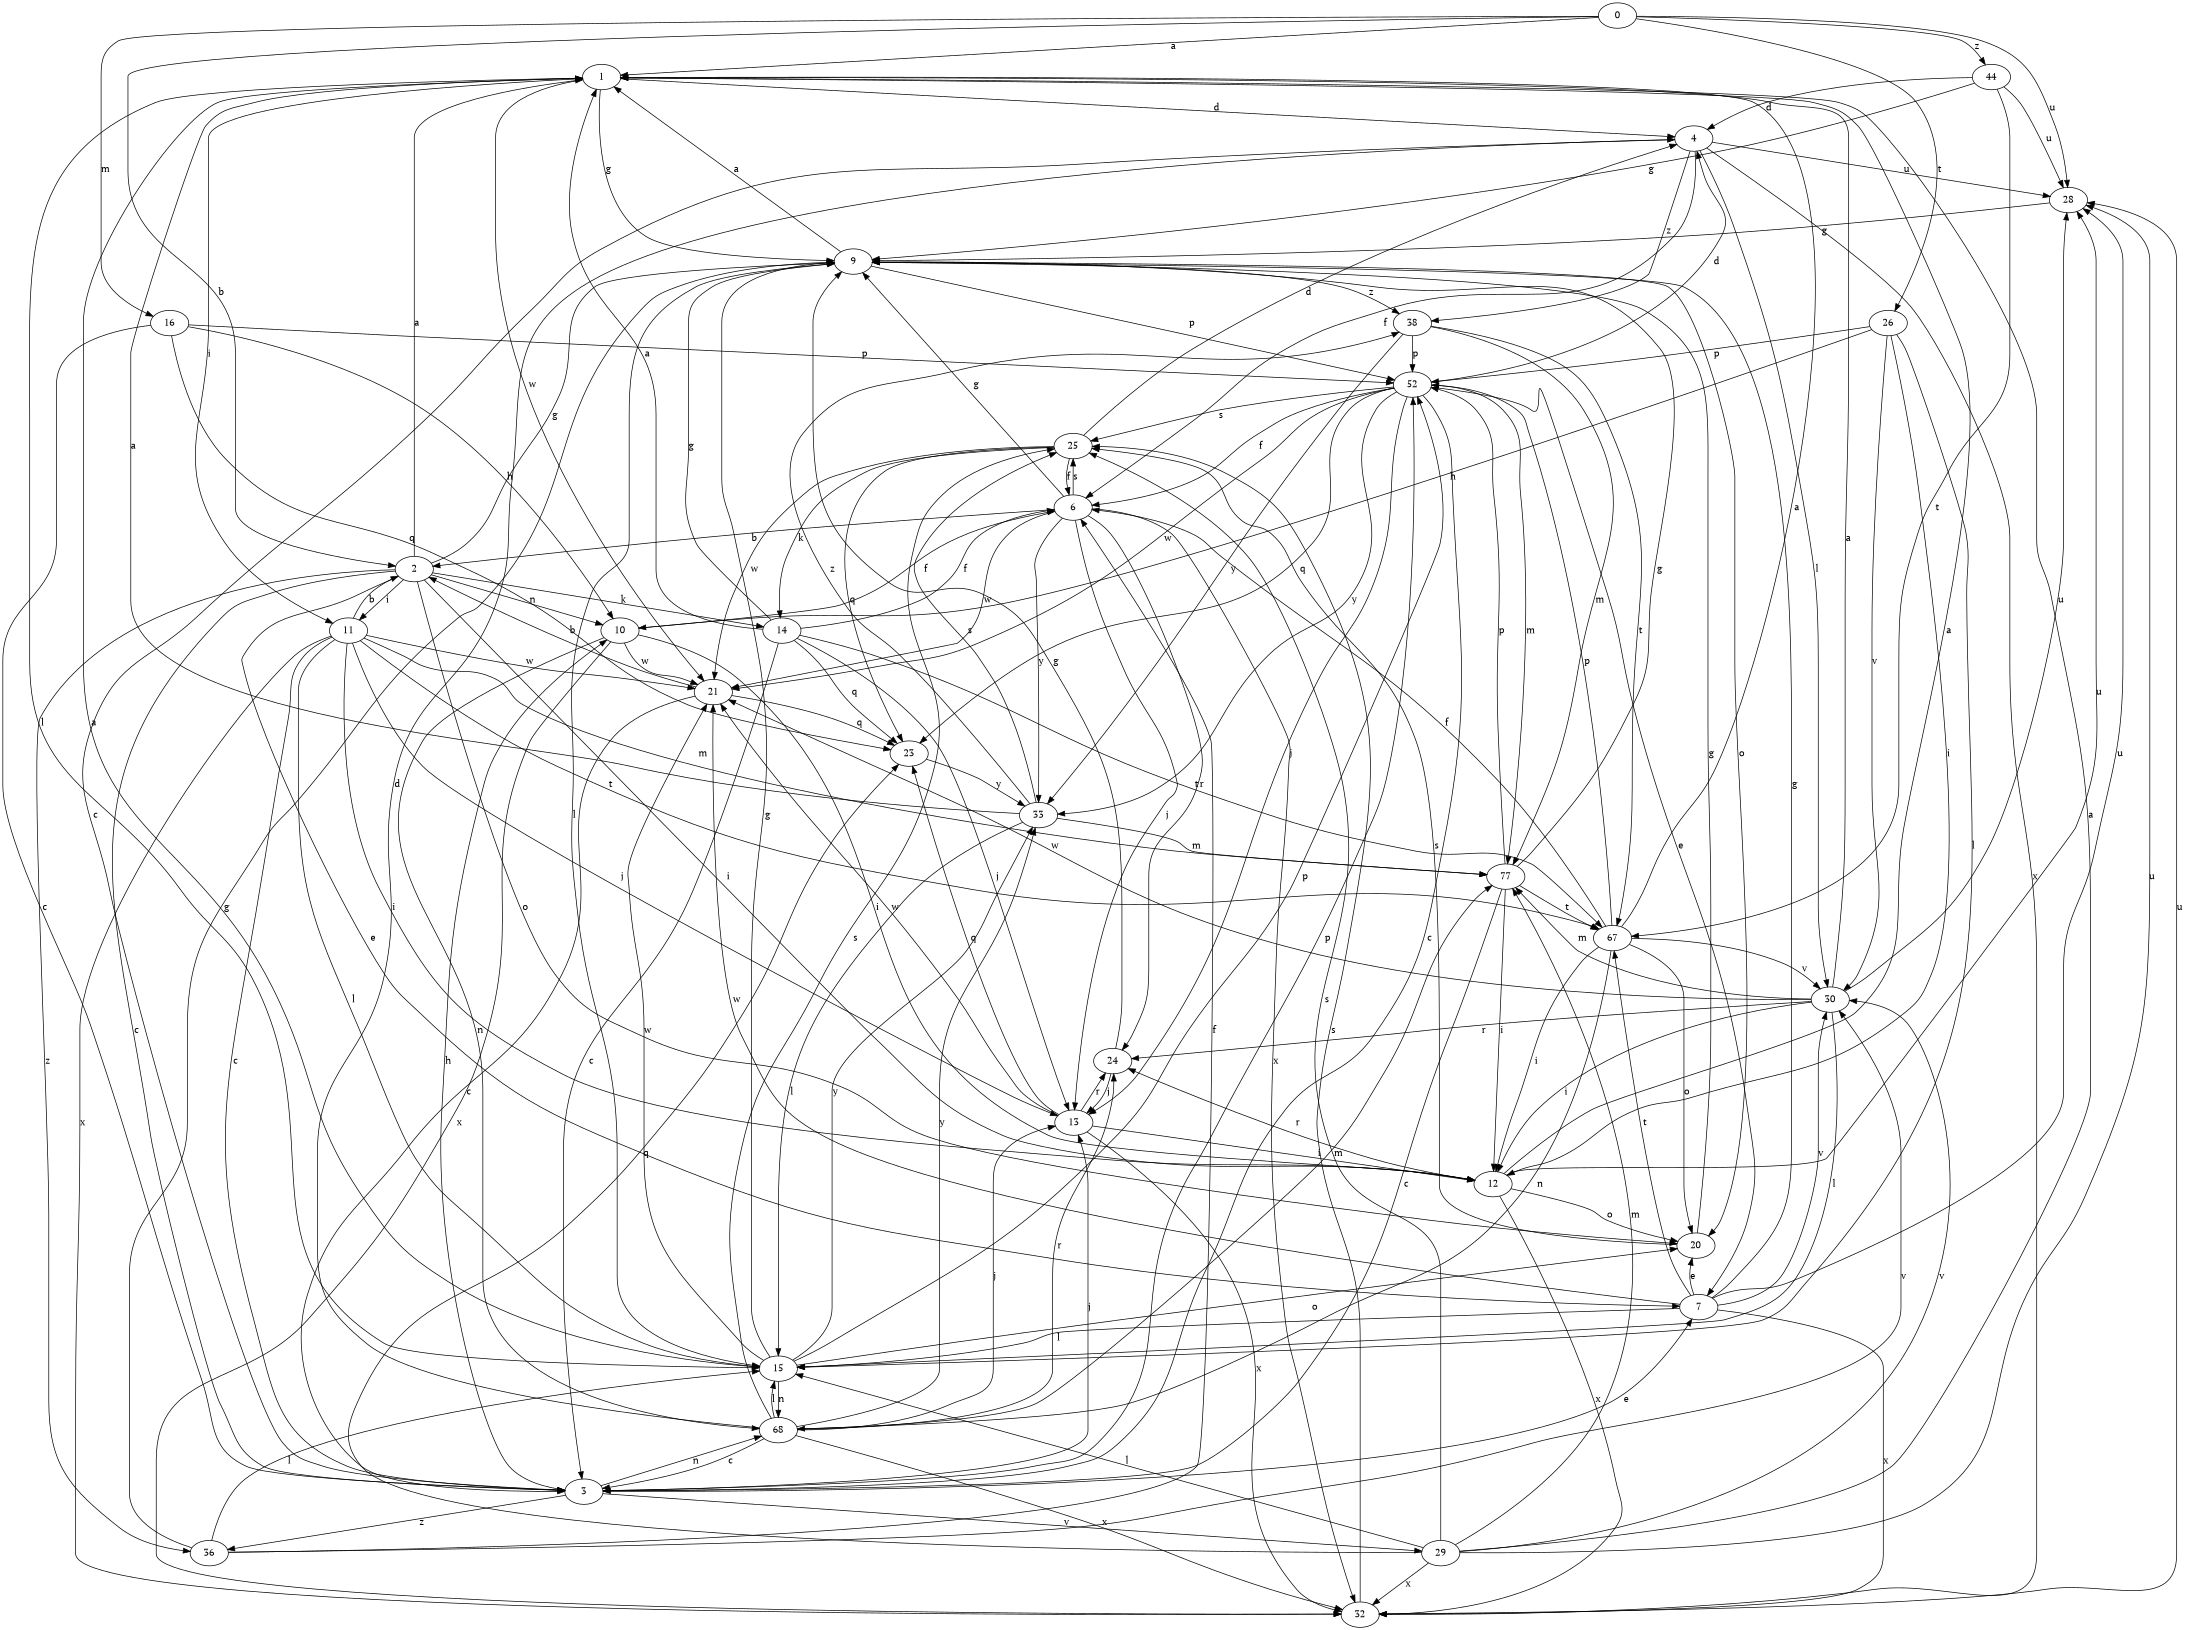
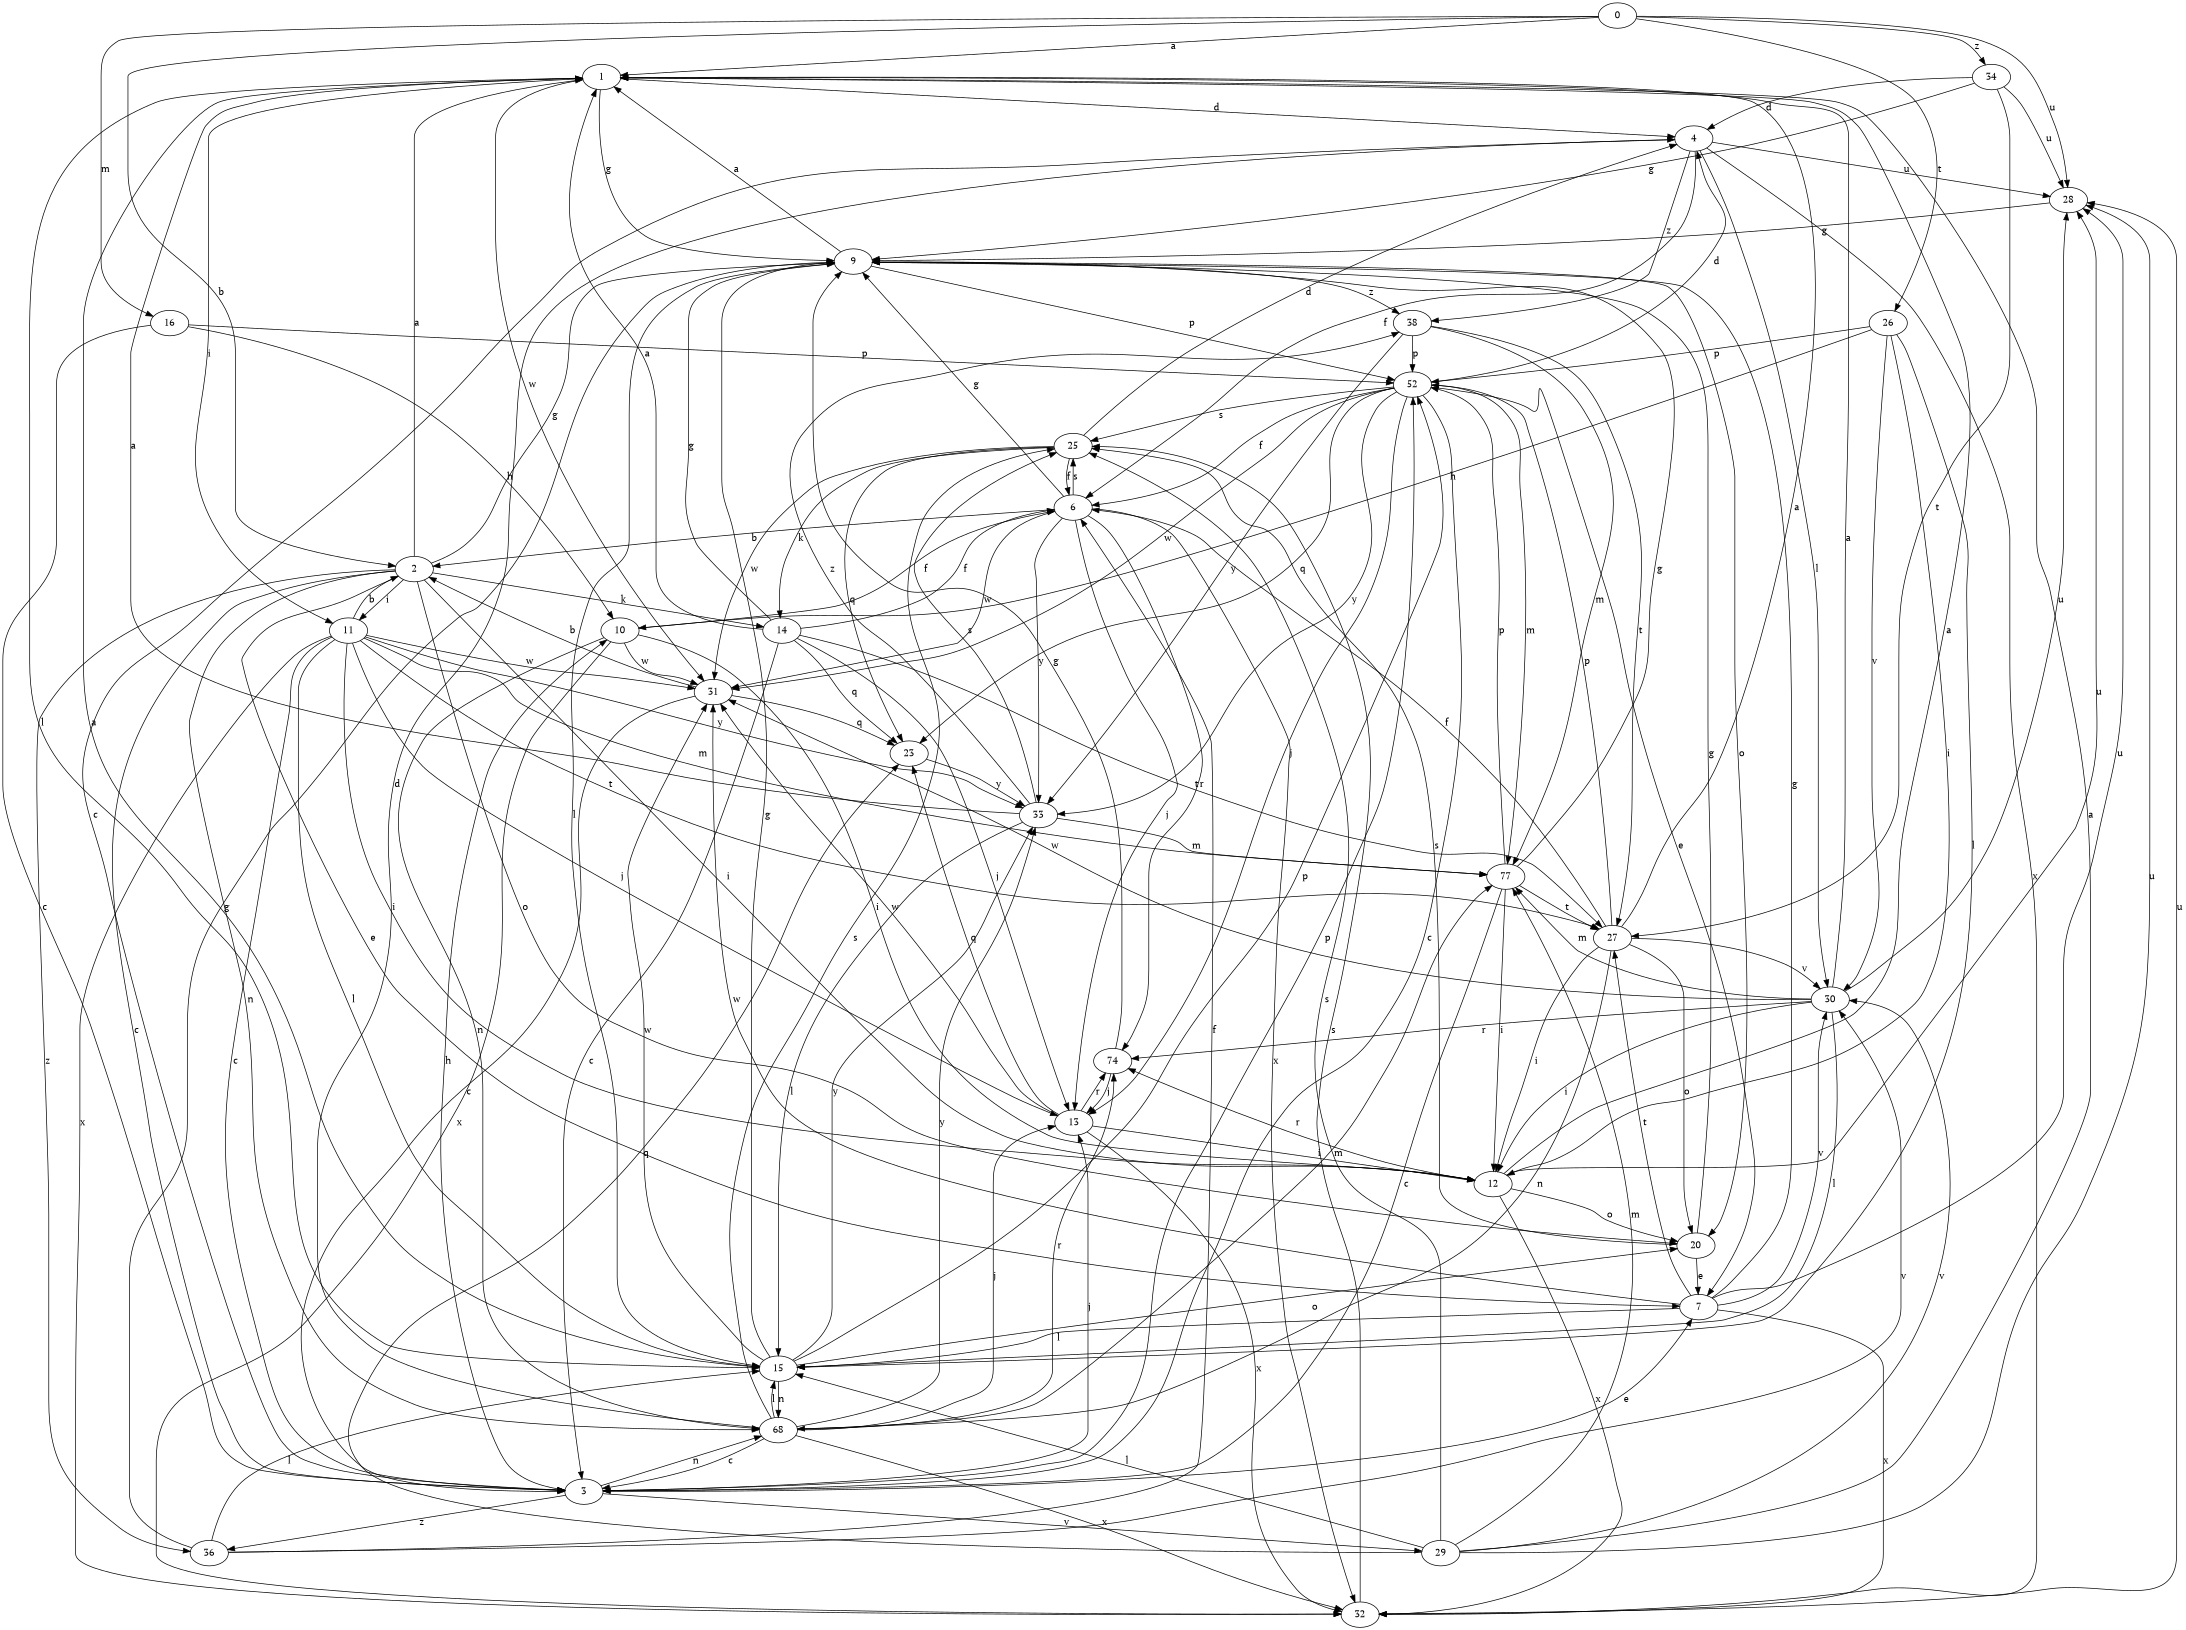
node "44": label "44" -> "34"
edge "16" -> "23": removed, label "q"
edge "2" -> "10": now "2" -> "68"
node "21": label "21" -> "31"
edge "11" -> "33": added, label "y"
node "67": label "67" -> "27"
node "24": label "24" -> "74"
edge "7" -> "20": reversed
edge "29" -> "32": removed, label "x"
